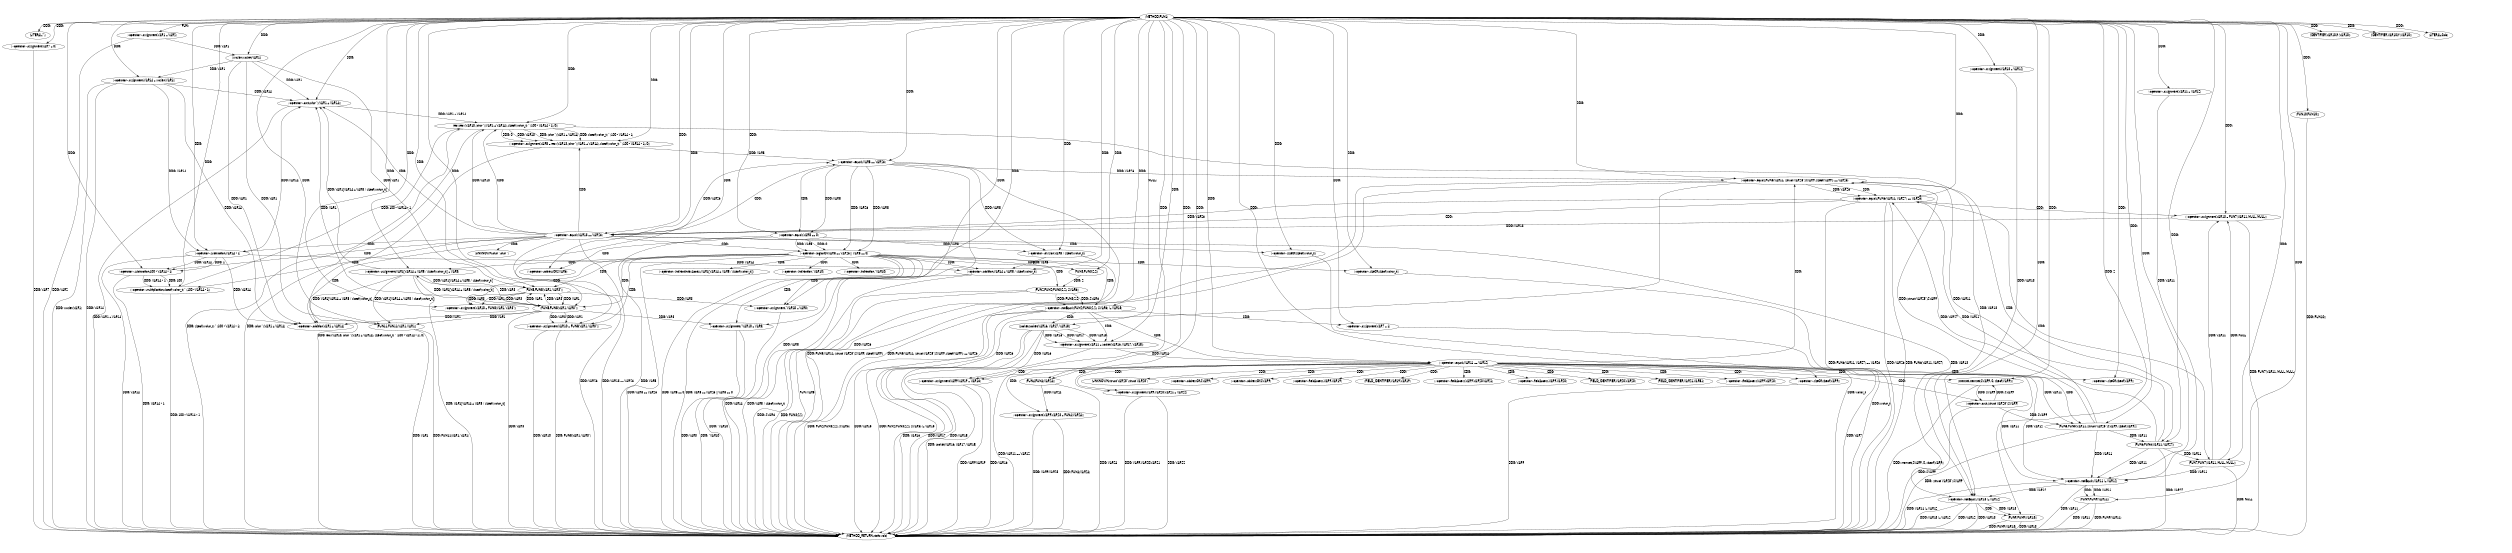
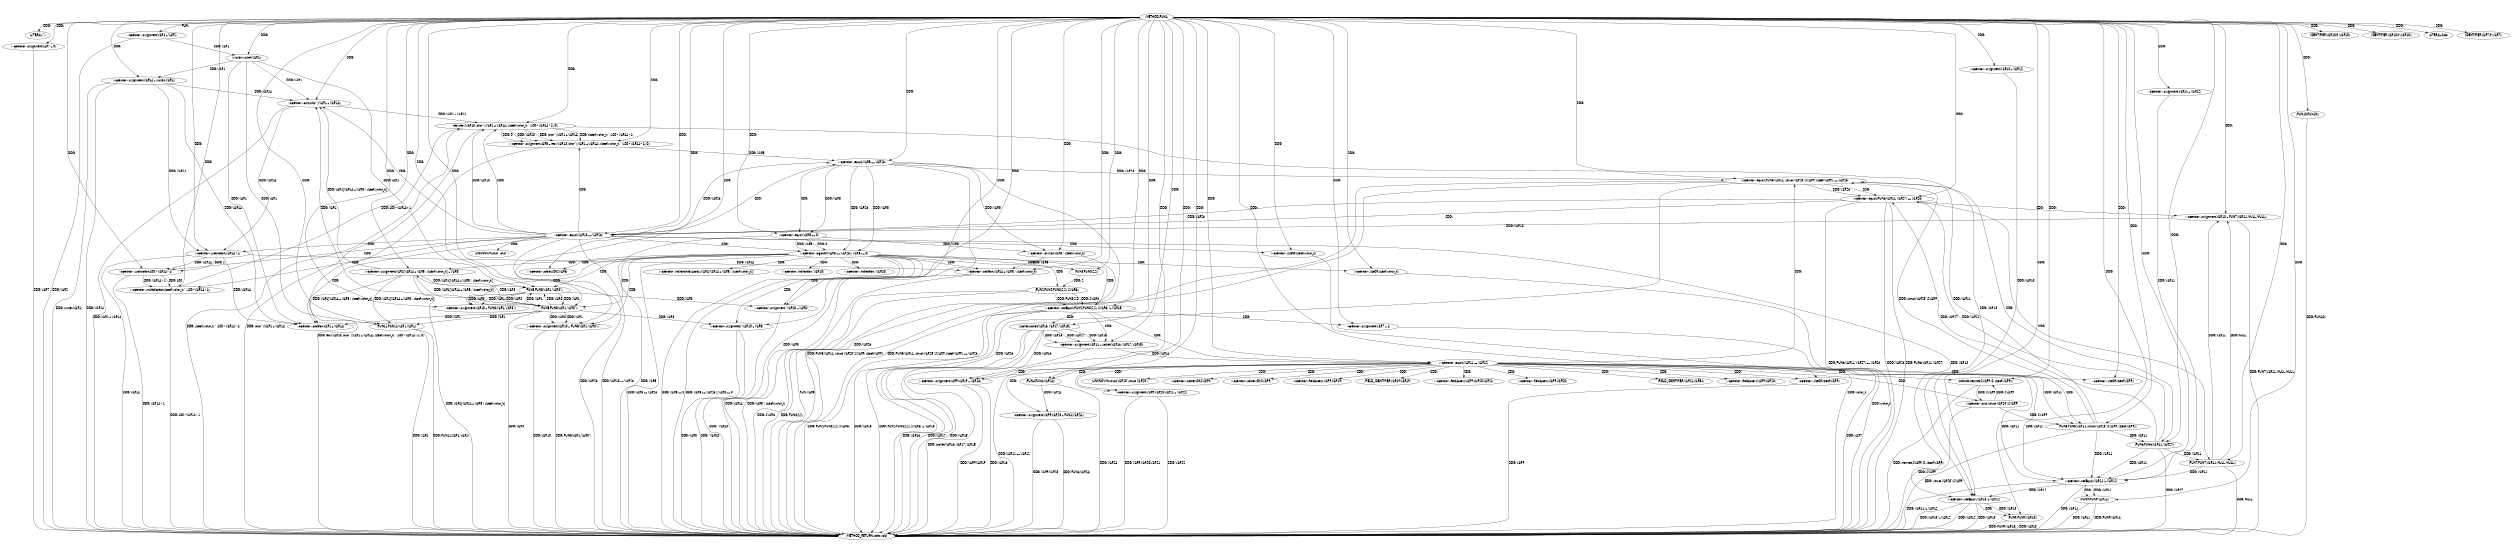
node "(IDENTIFIER,VAR7,if (VAR7))": added
edge "(METHOD,FUN1)" -> "(socket,socket(VAR16, VAR17, VAR18))": label "NULL: " -> "DDG: "
edge "(<operator>.subtraction,VAR14 - 1)" -> "(<operator>.cast,(char *)(VAR1 + VAR14))": reversed
edge "(<operator>.equals,VAR8 == 0)" -> "(<operator>.addressOf,&VAR6)": now "(<operator>.logicalOr,VAR8 == VAR26 || VAR8 == 0)" -> "(<operator>.addressOf,&VAR6)"
edge "(METHOD,FUN1)" -> "(FUN9,FUN9(VAR13))": label "DDG: 2" -> "DDG: "
node "(FIELD_IDENTIFIER,VAR20,VAR20)": removed
